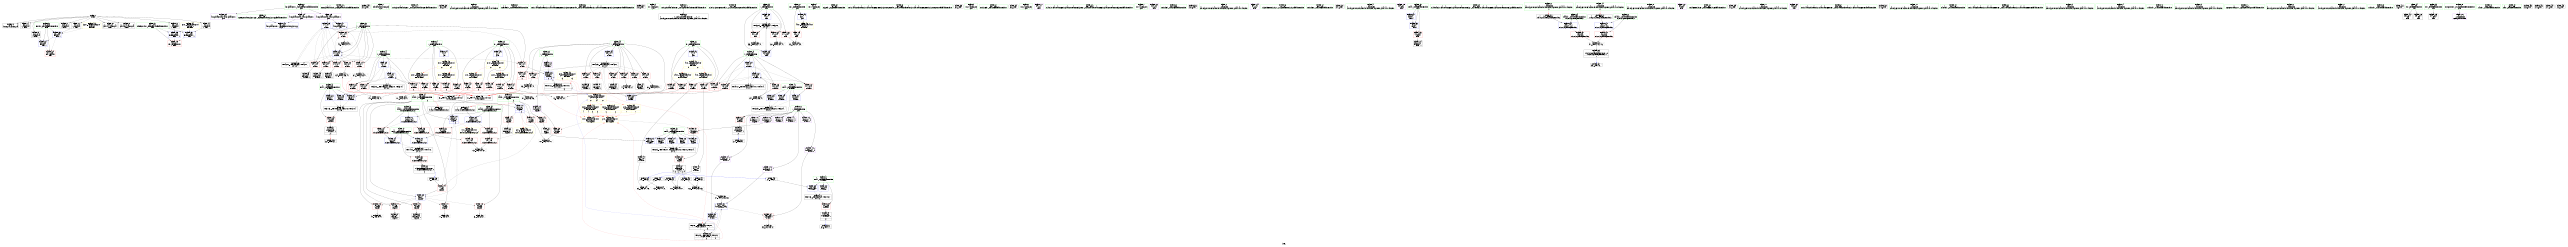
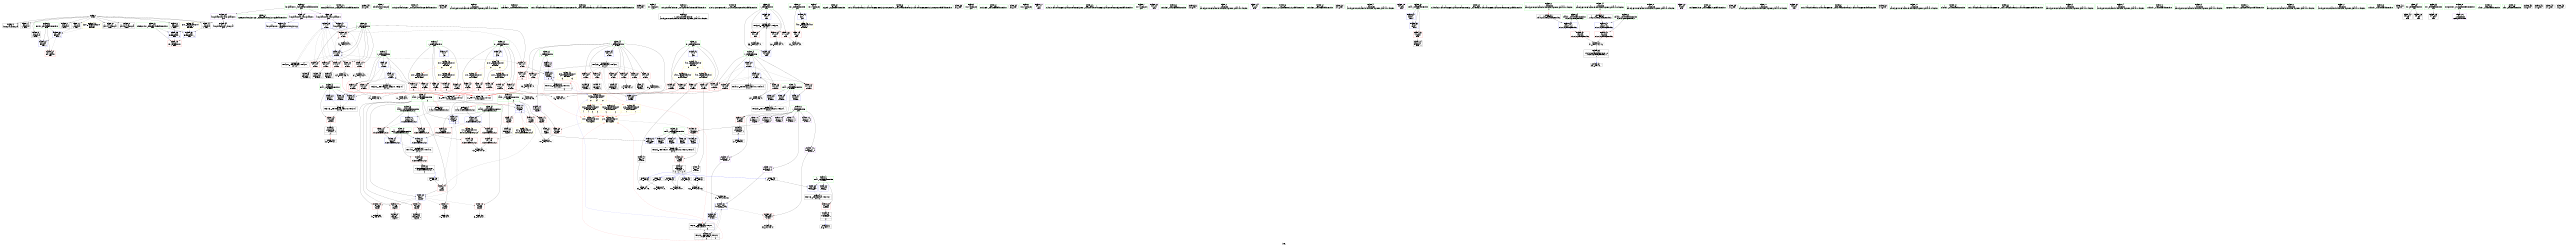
node "NodeID: 199": added
